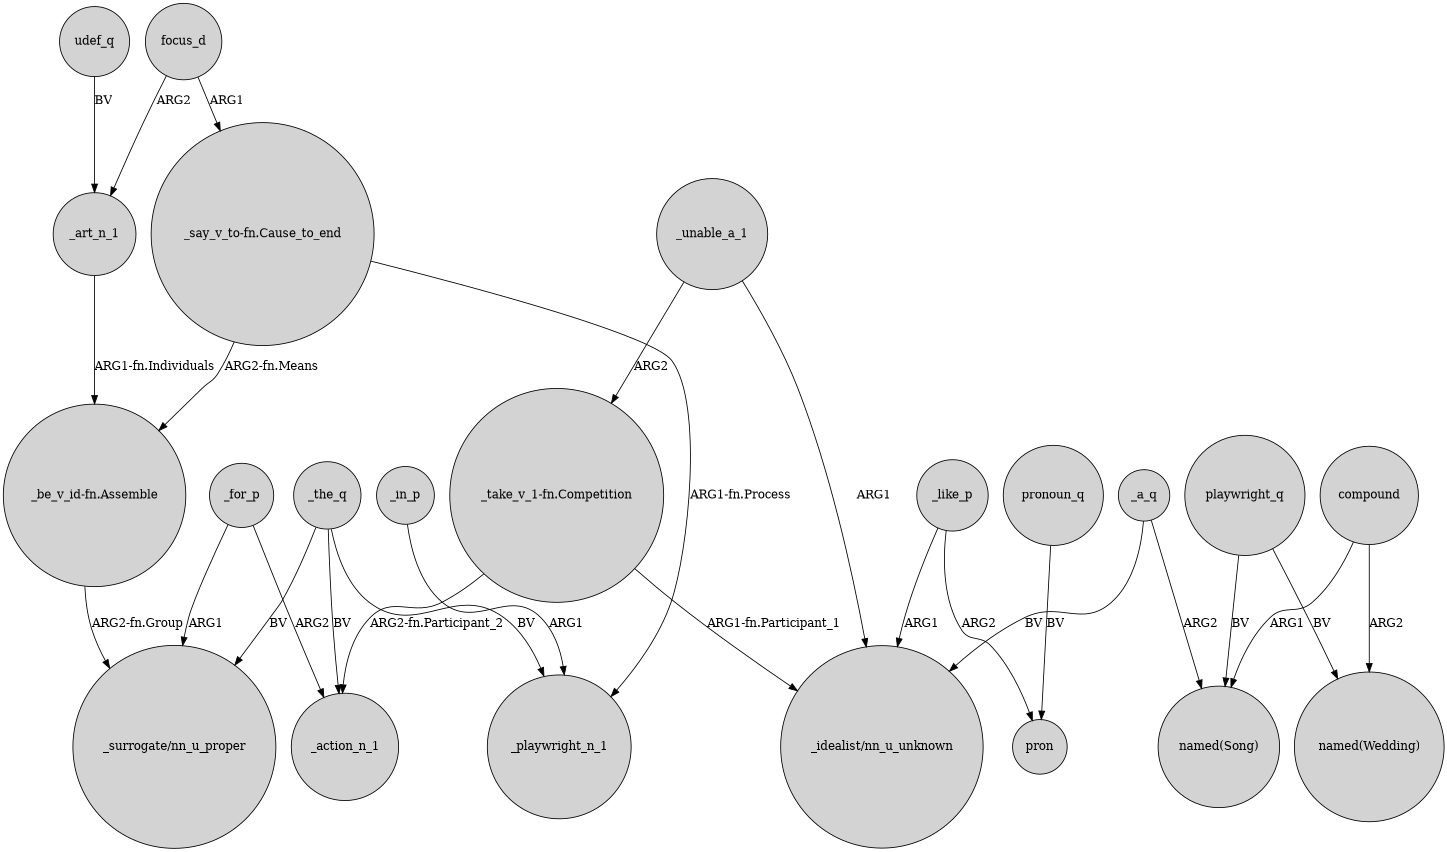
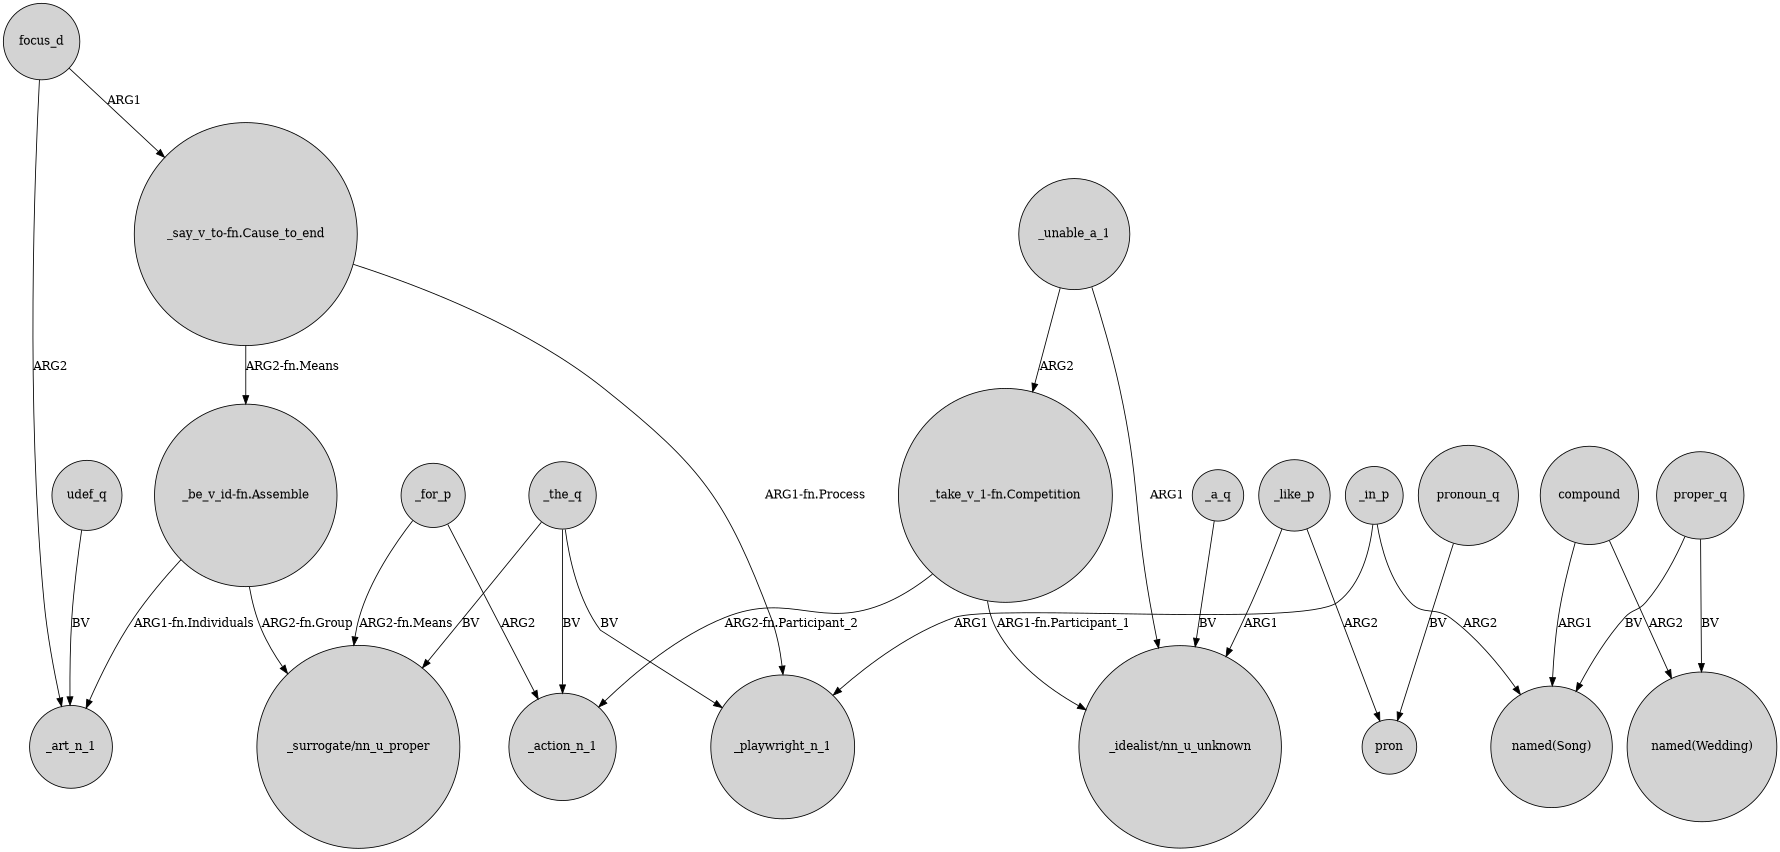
edge "_art_n_1" -> "_be_v_id-fn.Assemble": reversed
node "playwright_q": label "playwright_q" -> "proper_q"
edge "_a_q" -> "named(Song)": now "_in_p" -> "named(Song)"
edge "_for_p" -> "_surrogate/nn_u_proper": label "ARG1" -> "ARG2-fn.Means"
